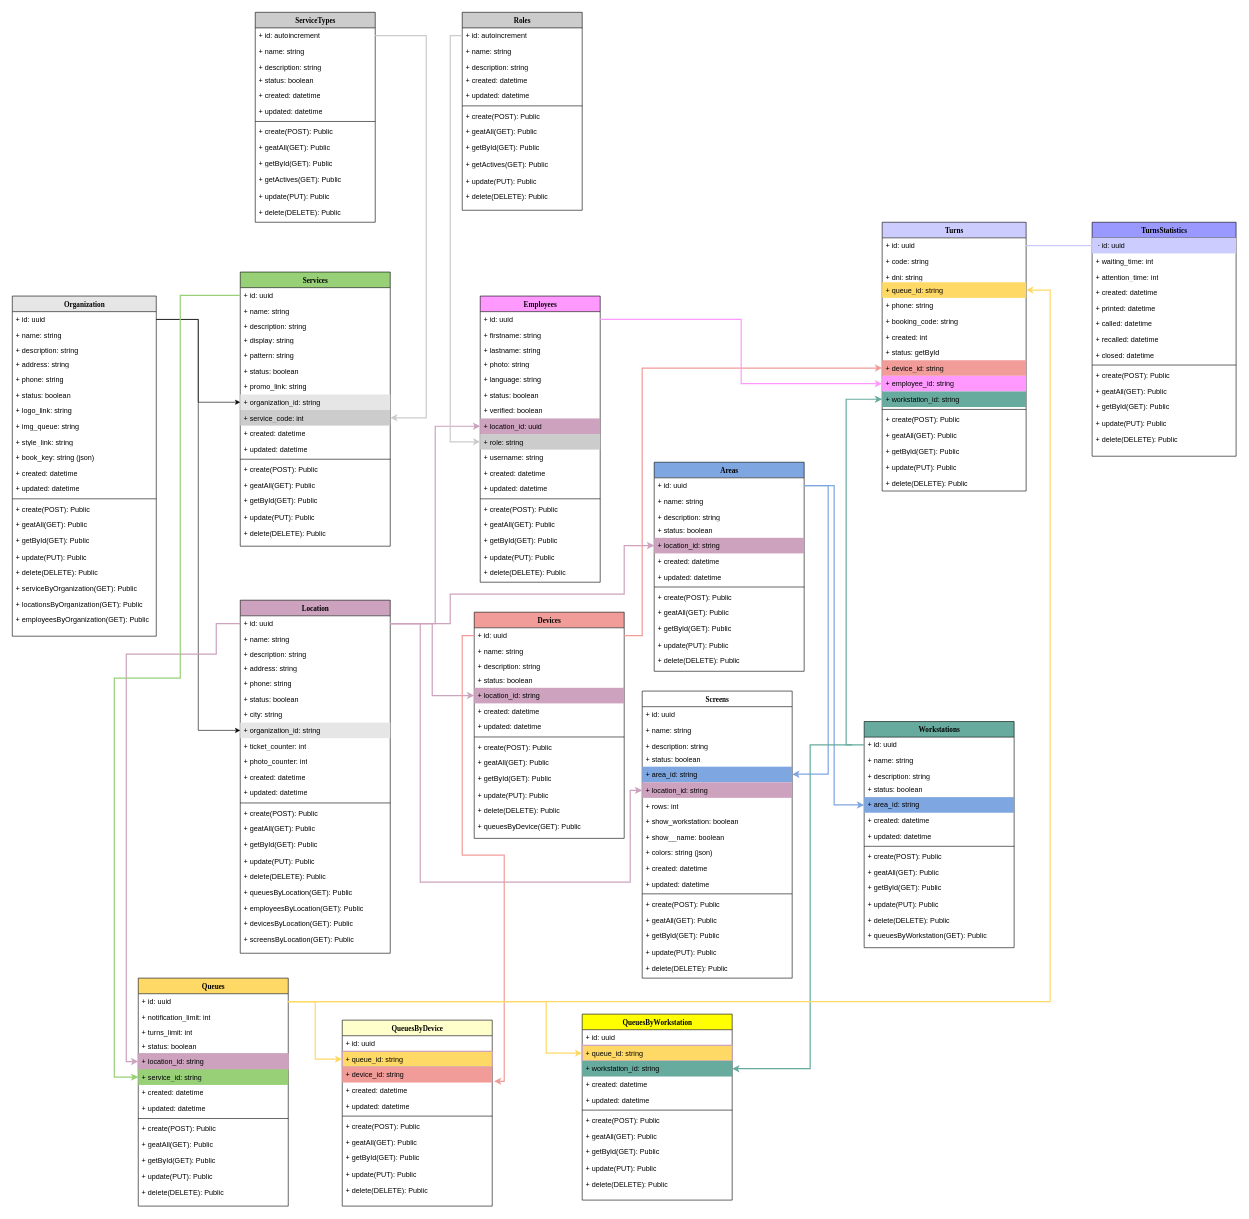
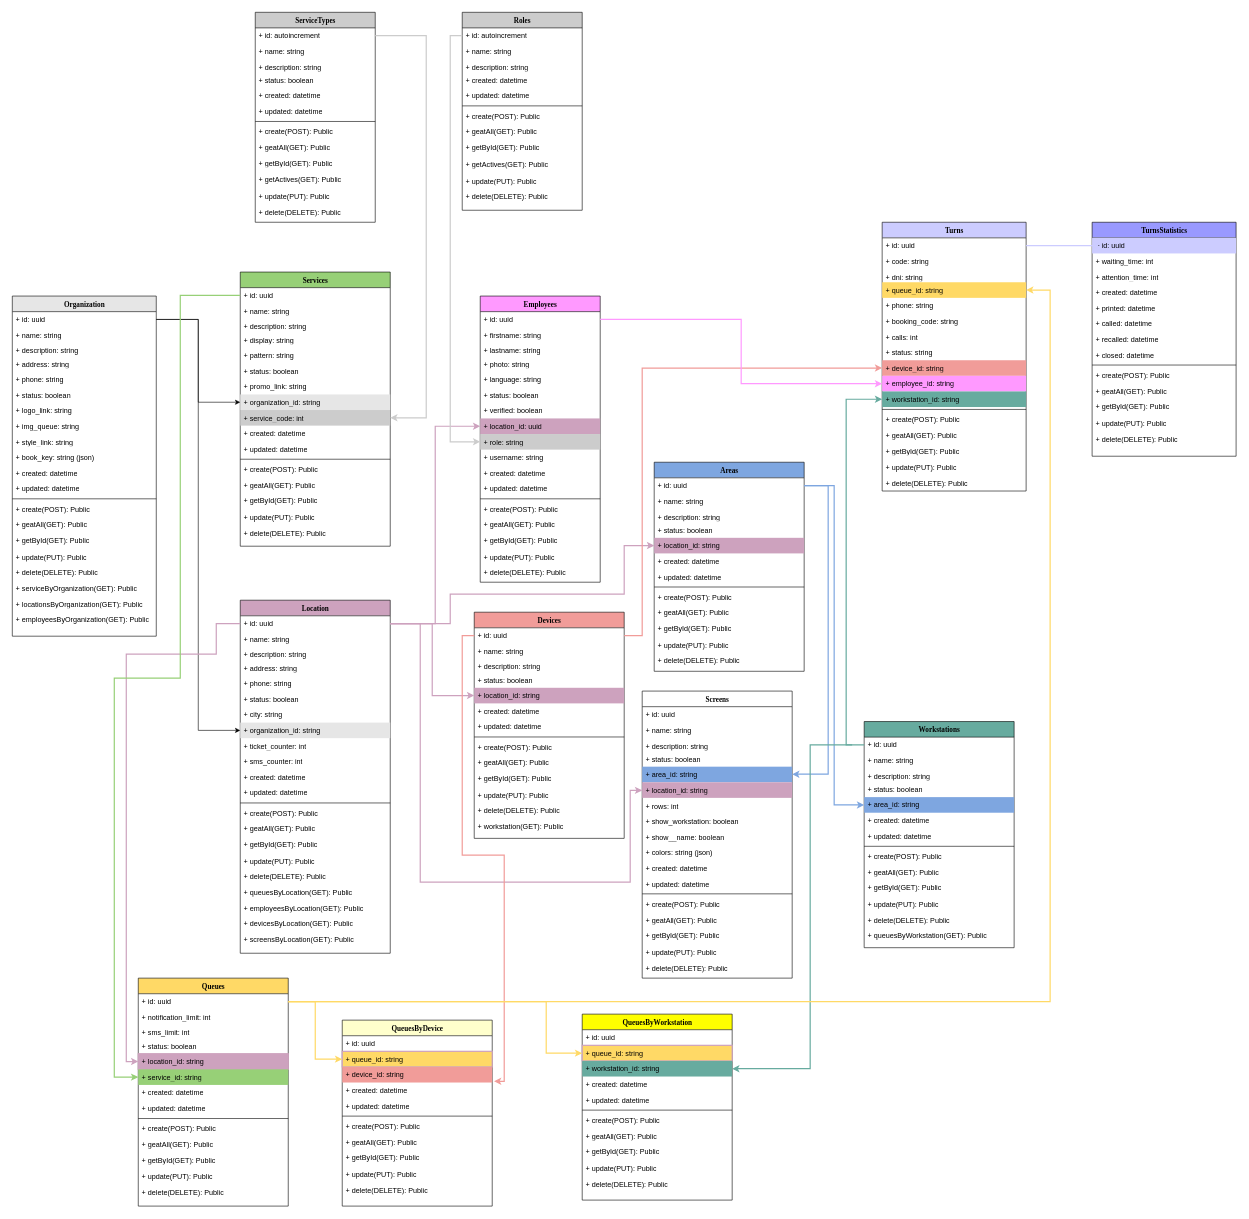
node "+ created: int": label "+ created: int" -> "+ calls: int"
node "+ status: getById": label "+ status: getById" -> "+ status: string"
node "+ photo_counter: int": label "+ photo_counter: int" -> "+ sms_counter: int"
node "+ queuesByDevice(GET): Public": label "+ queuesByDevice(GET): Public" -> "+ workstation(GET): Public"
node "+ turns_limit: int": label "+ turns_limit: int" -> "+ sms_limit: int"
